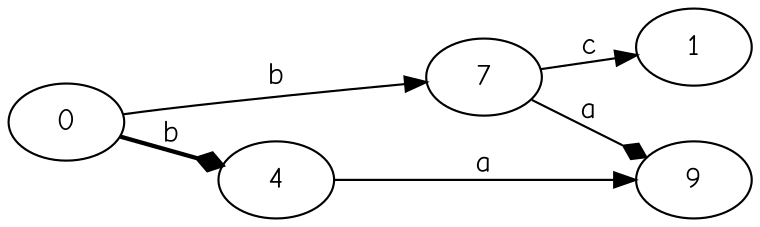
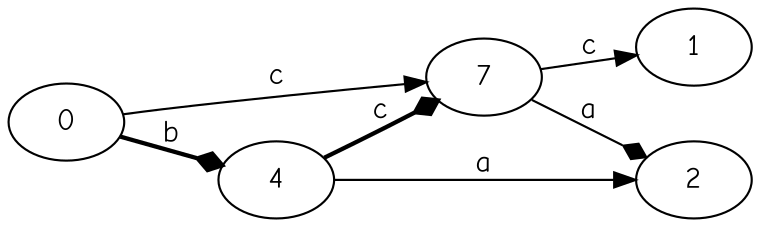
edge "0" -> "7": label "b" -> "c"
edge "4" -> "7": added, label "c"
node "9": label "9" -> "2"
